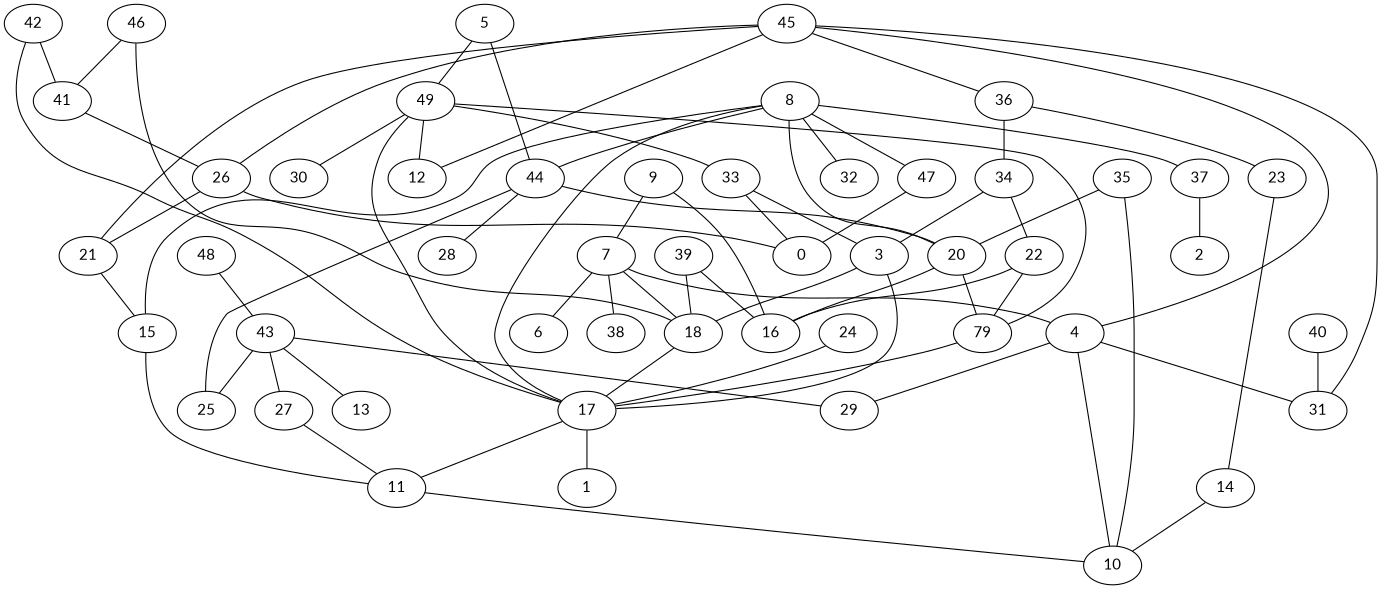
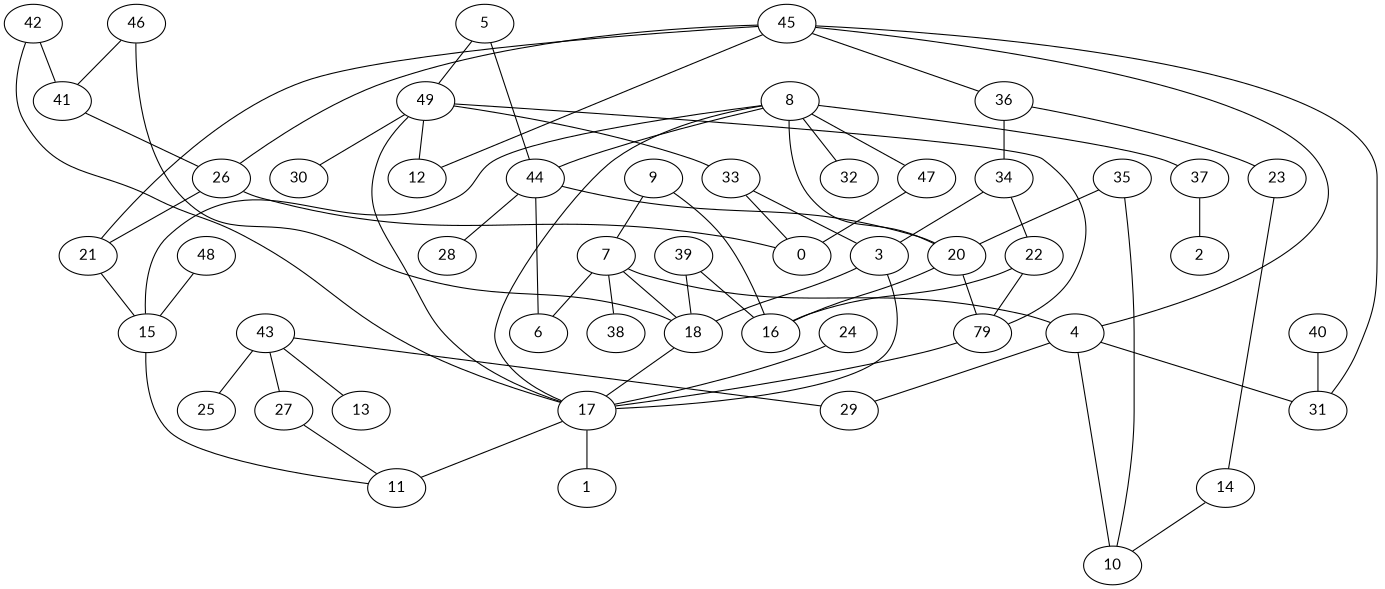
edge "44" -- "25": now "44" -- "6"
edge "48" -- "43": now "48" -- "15"
edge "11" -- "10": removed
